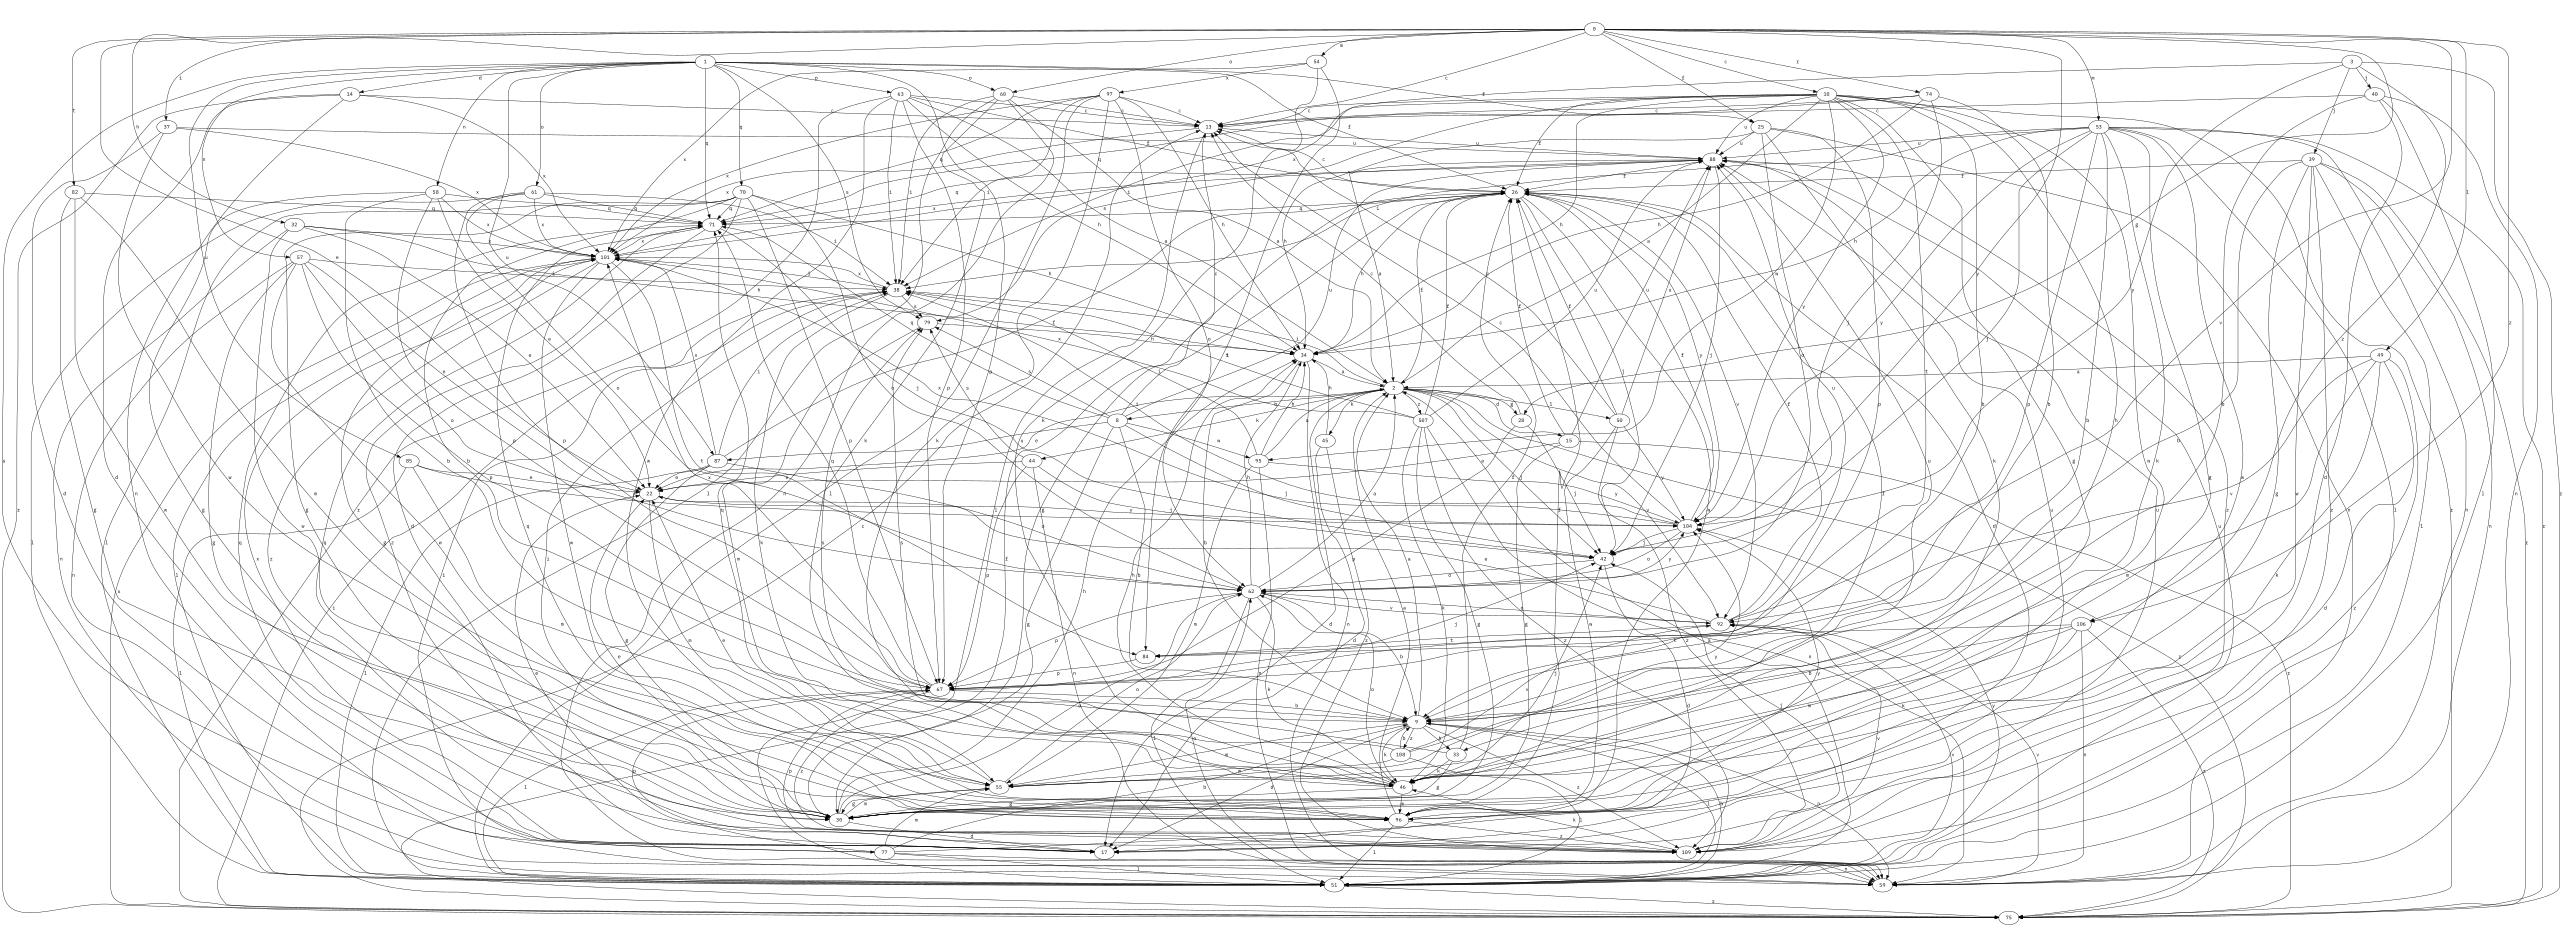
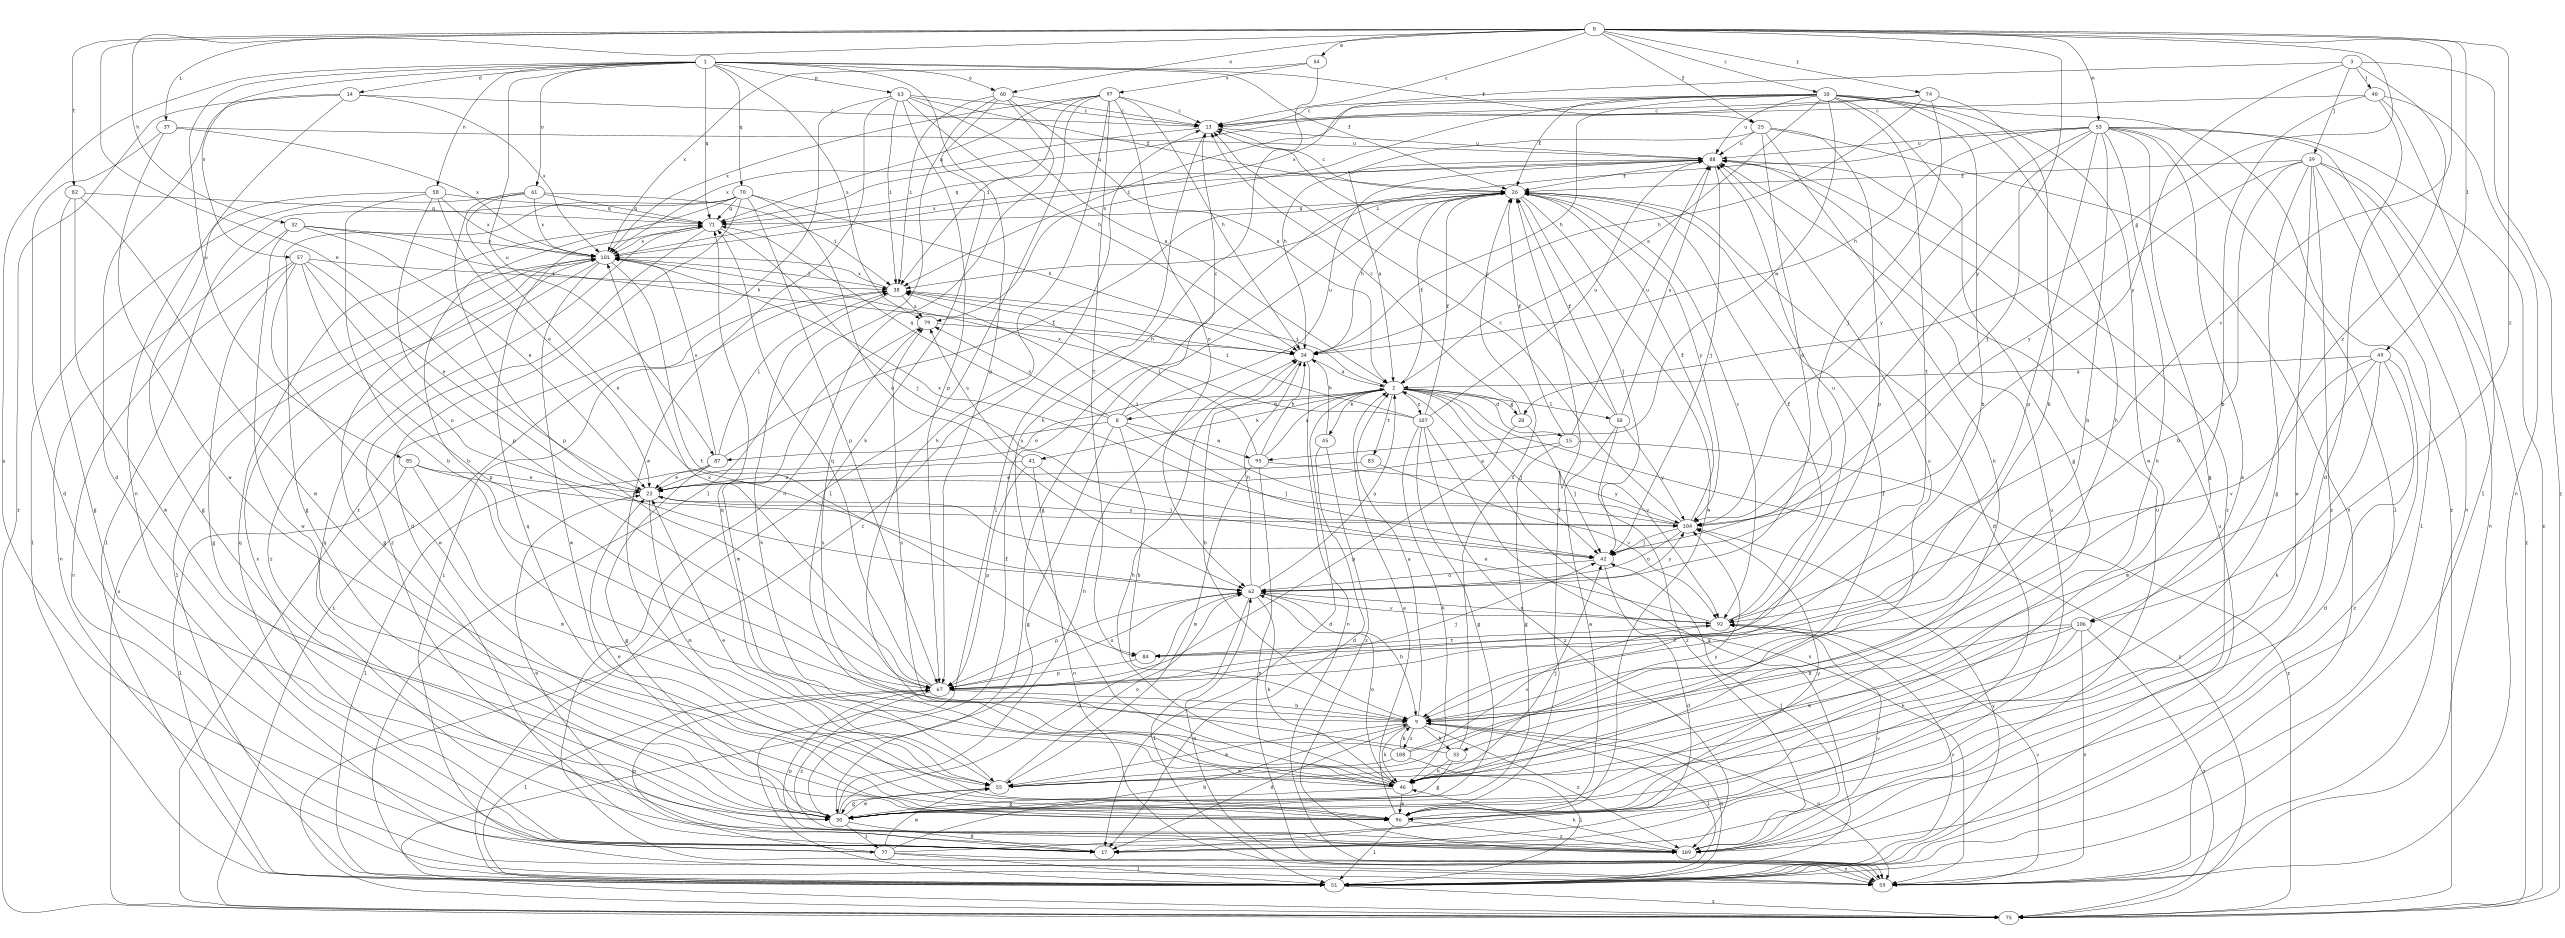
edge "10" -> "104": now "39" -> "104"
edge "54" -> "84": now "97" -> "84"
node "507": label "507" -> "107"
node "44": label "44" -> "41"
node "83": added
edge "87" -> "62": now "67" -> "62"
edge "30" -> "38": now "30" -> "77"
